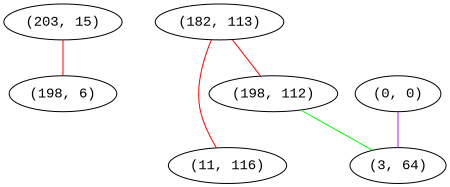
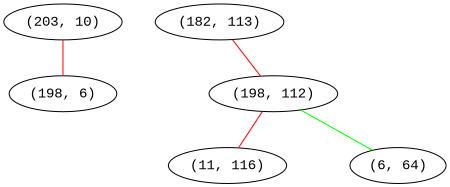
node "(203, 15)": label "(203, 15)" -> "(203, 10)"
node "(0, 0)": removed
edge "(182, 113)" -- "(11, 116)": now "(198, 112)" -- "(11, 116)"
node "(3, 64)": label "(3, 64)" -> "(6, 64)"
